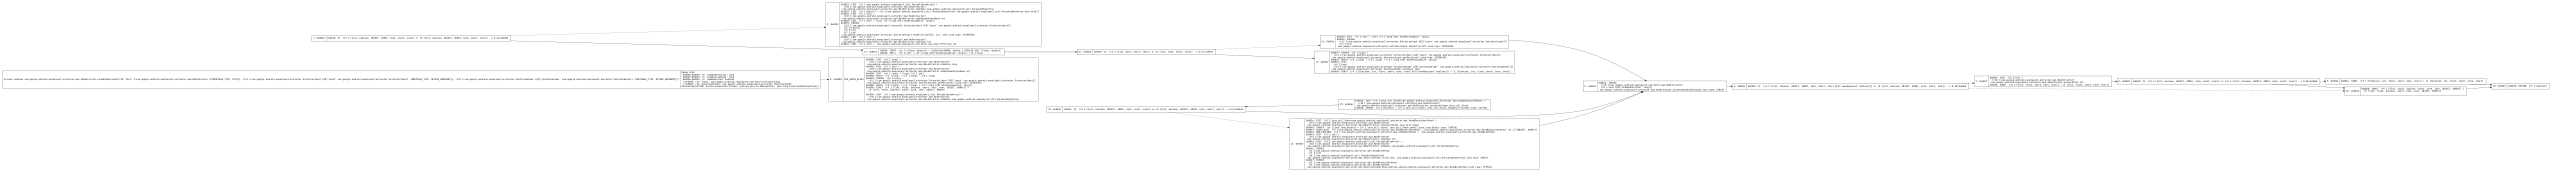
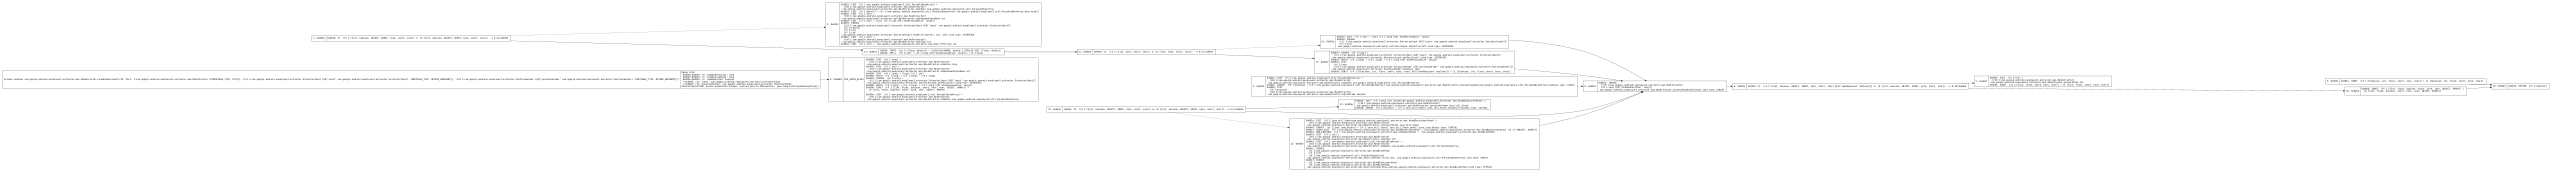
edge "17: 0x005f" -> "5: 0x002a": added
node "8: 0x0032": removed
node "4: 0x0022": added
edge "6: 0x002d" -> "18: 0x0068": style dashed -> solid
edge "11: 0x0036" -> "12: 0x003c": reversed
